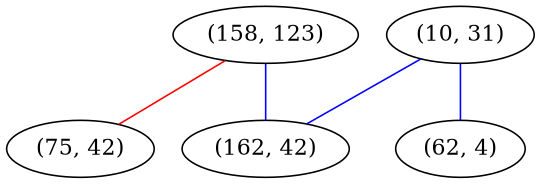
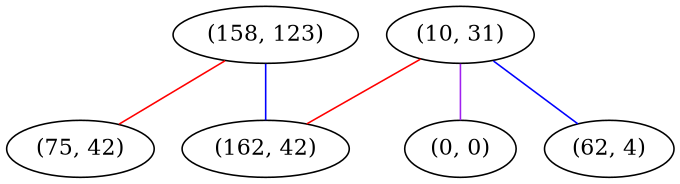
edge "(10, 31)" -- "(162, 42)": color blue -> red
node "(0, 0)": added
